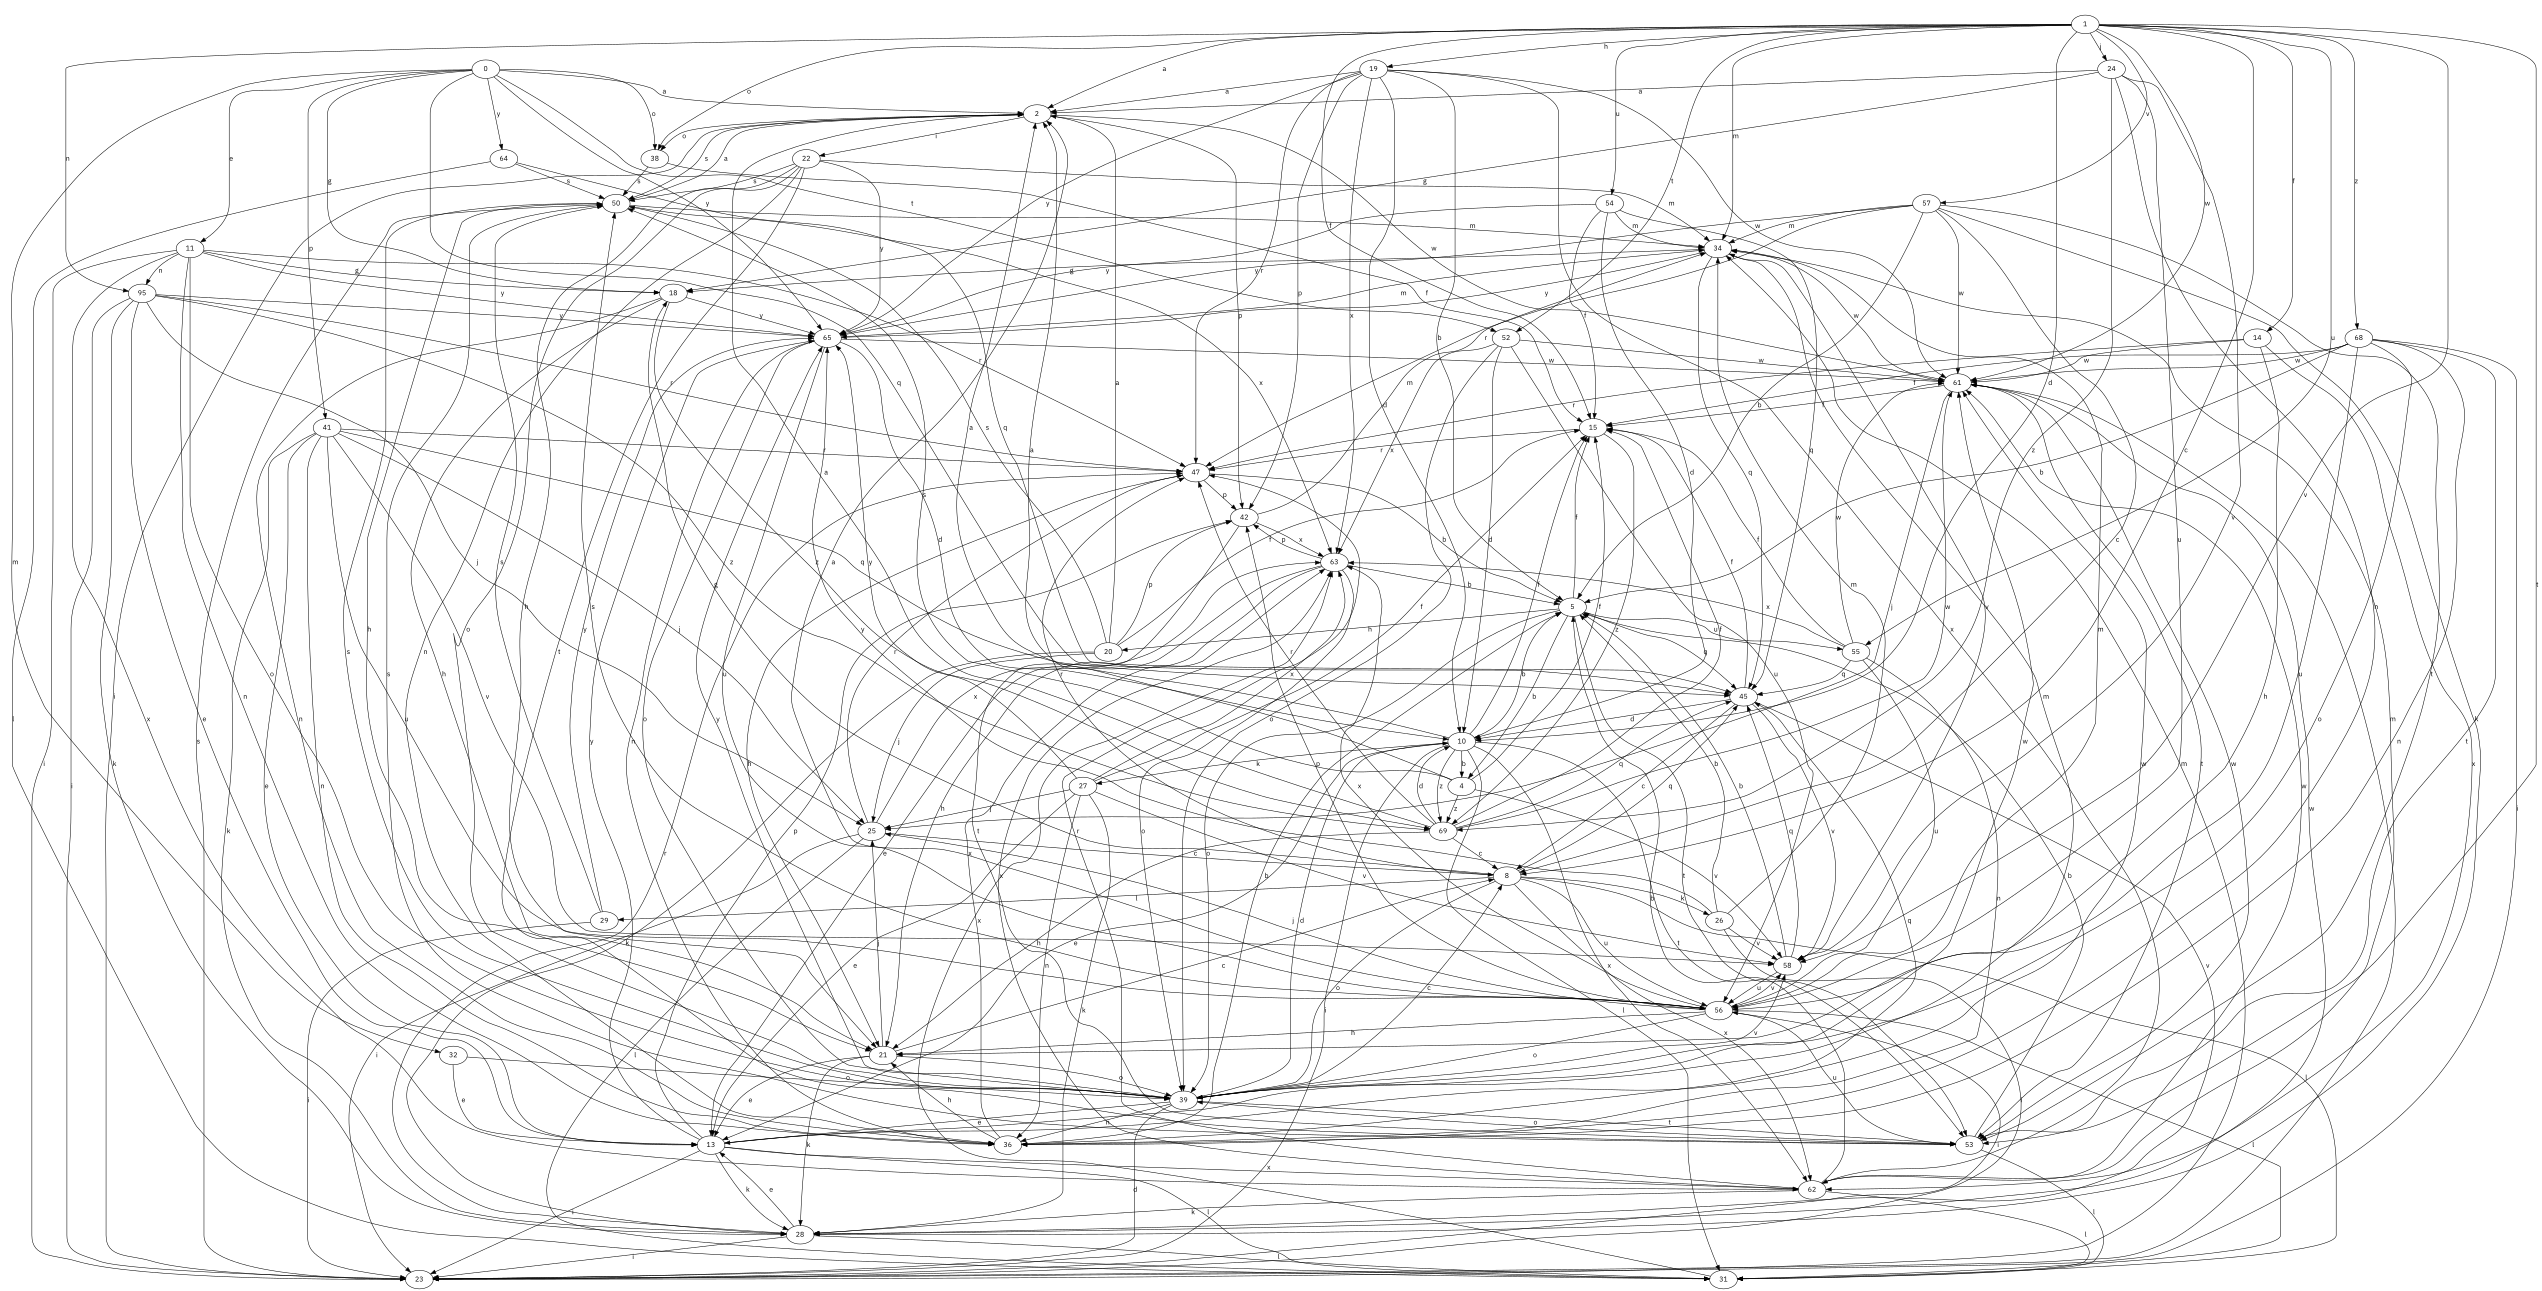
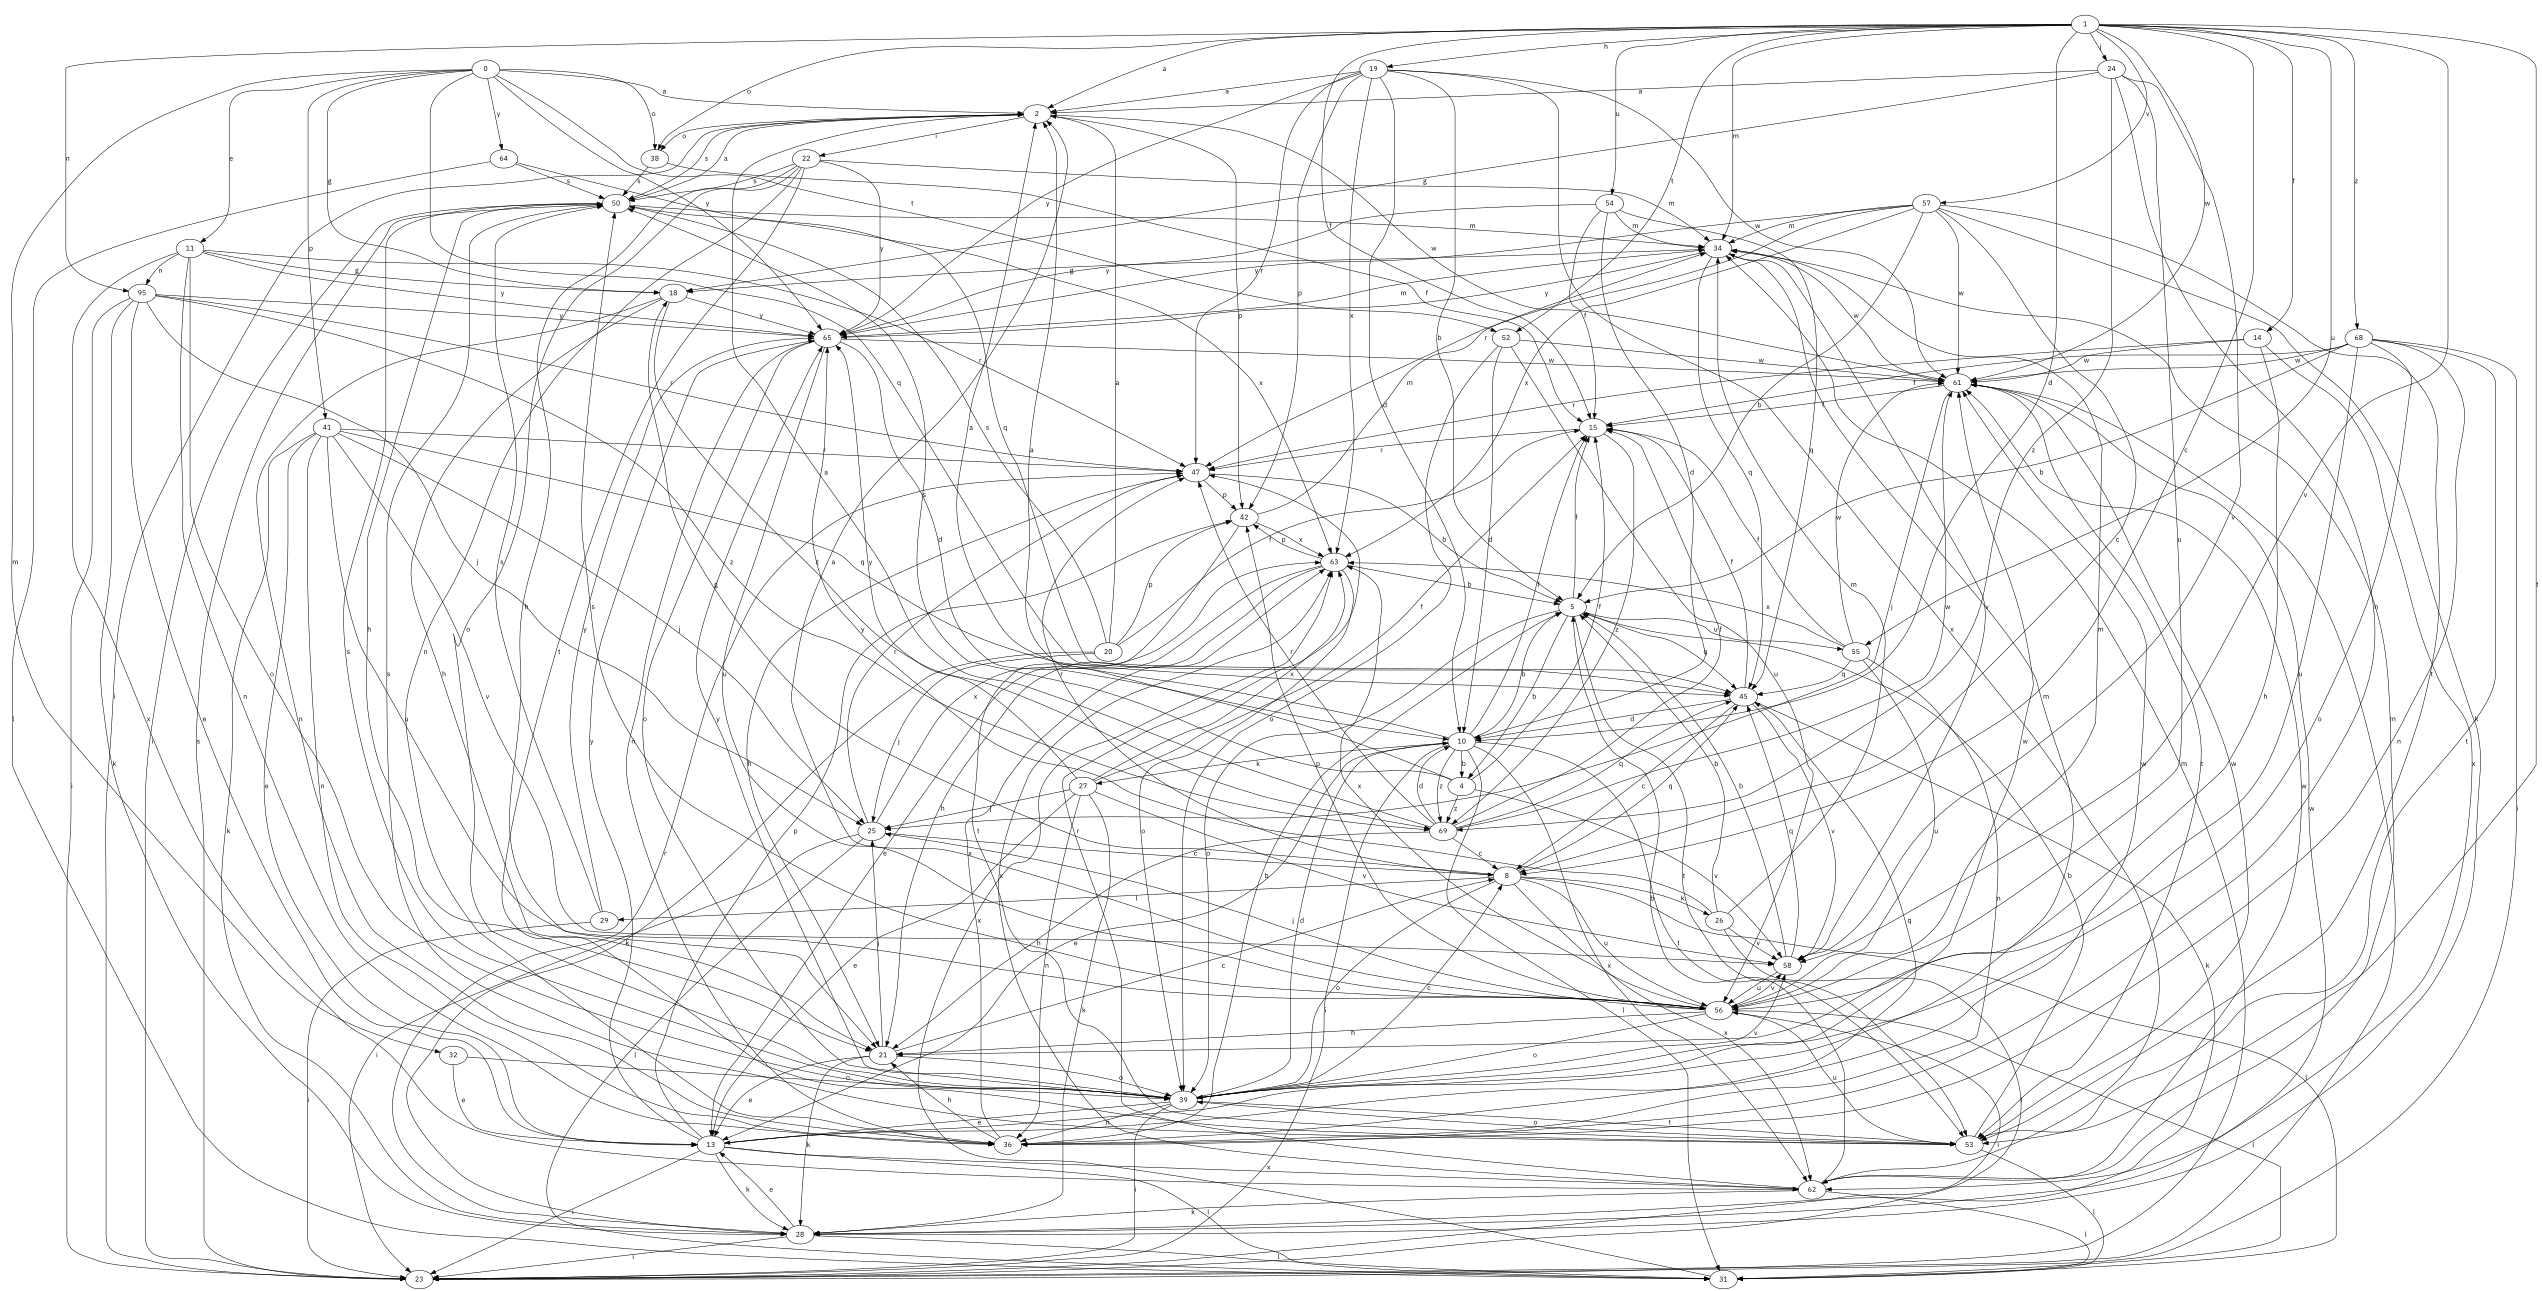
edge "52" -> "63": now "57" -> "63"
edge "5" -> "20": removed, label "h"
edge "11" -> "23": now "50" -> "23"
edge "45" -> "28": label "v" -> "k"
edge "39" -> "23": label "d" -> "i"
